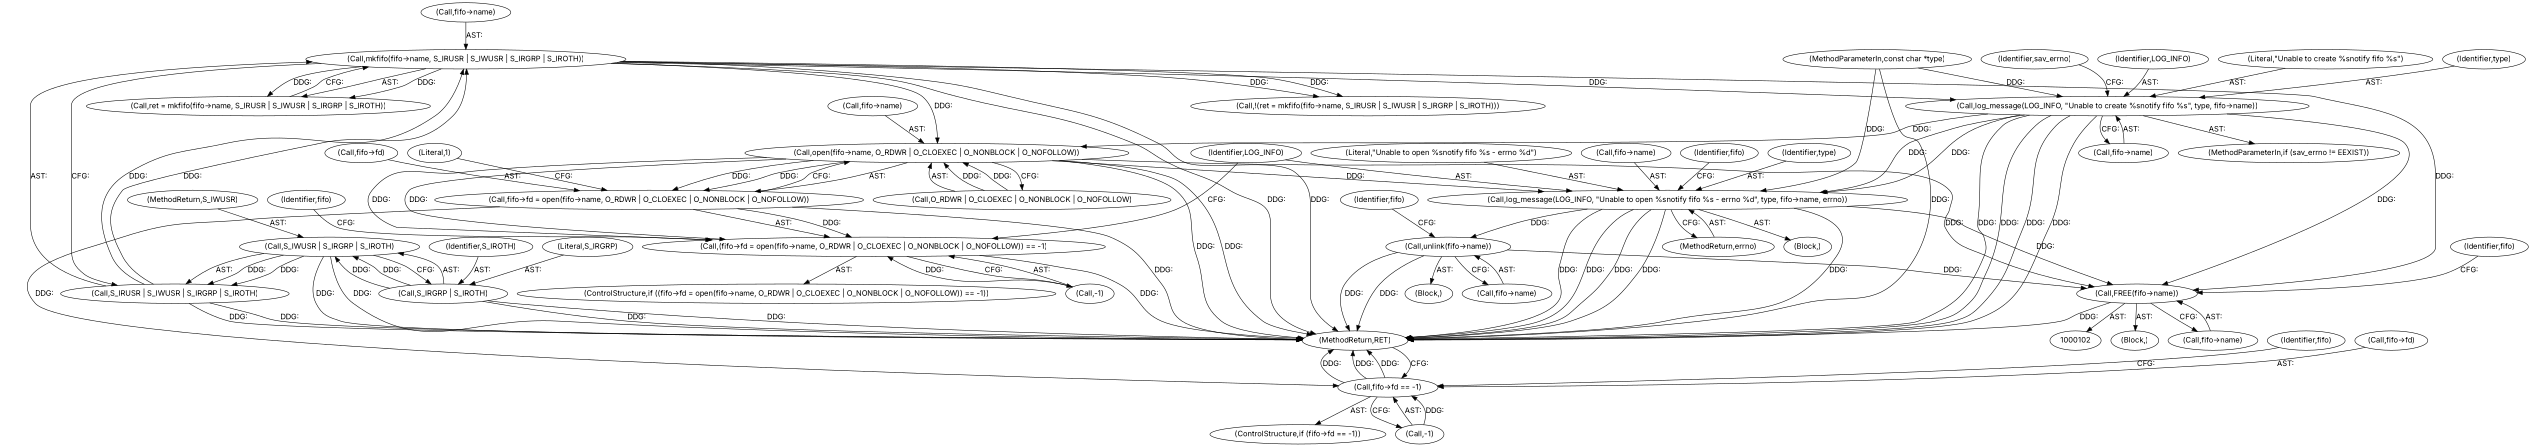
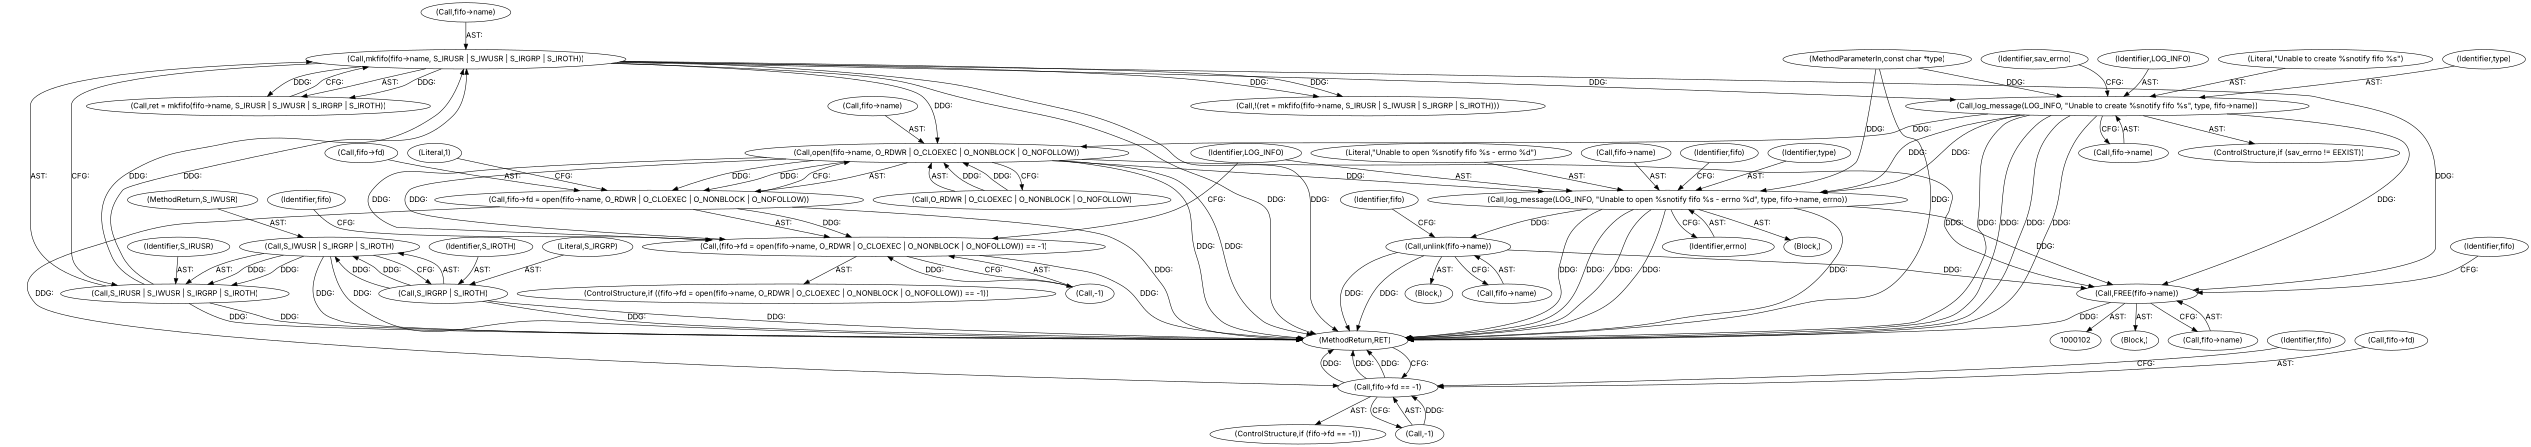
node "(MethodParameterIn,if (sav_errno != EEXIST))": label "(MethodParameterIn,if (sav_errno != EEXIST))" -> "(ControlStructure,if (sav_errno != EEXIST))"
node "(Identifier,S_IRUSR)": added
node "(MethodReturn,errno)": label "(MethodReturn,errno)" -> "(Identifier,errno)"
